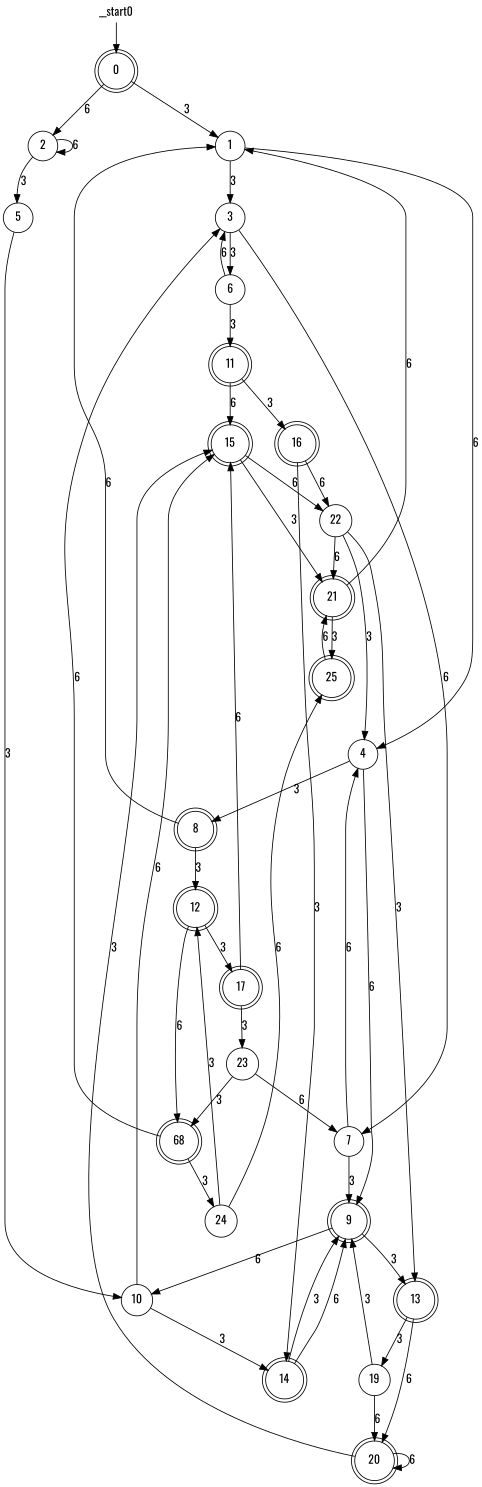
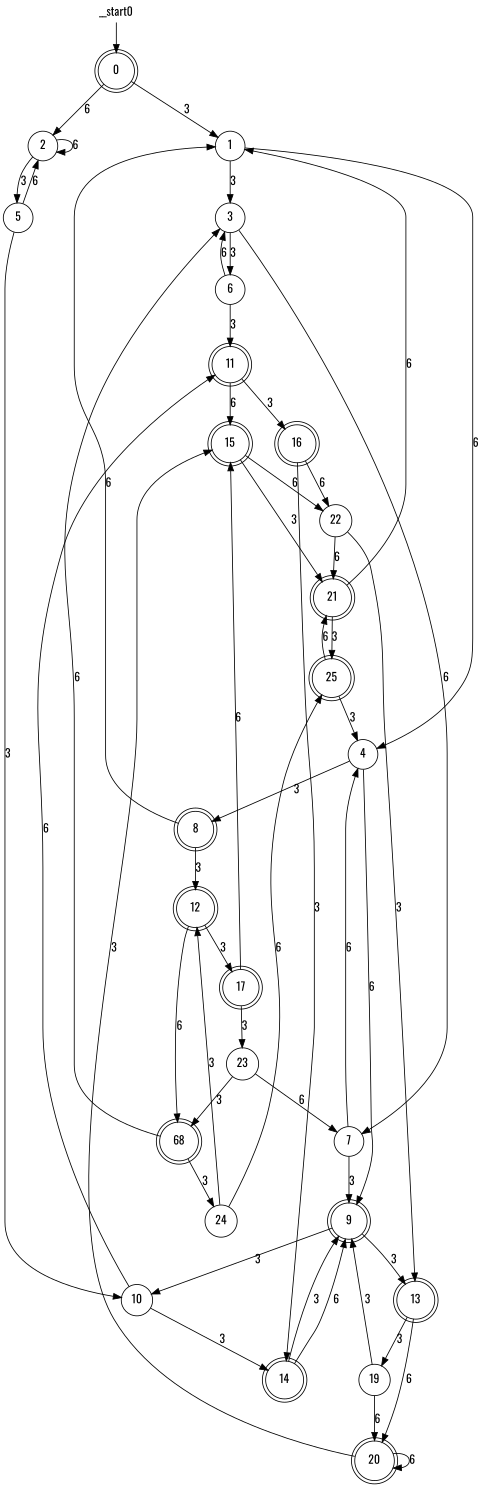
edge "5" -> "2": added, label "6"
edge "22" -> "4": now "25" -> "4"
edge "10" -> "15": now "10" -> "11"
edge "9" -> "10": label "6" -> "3"
